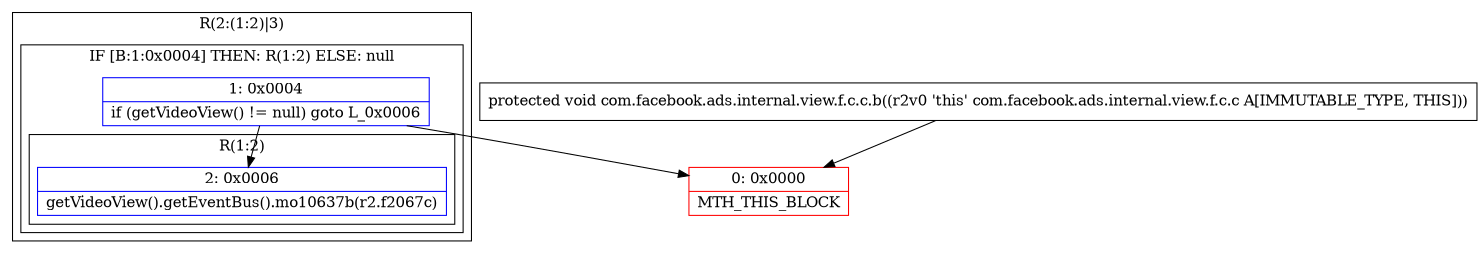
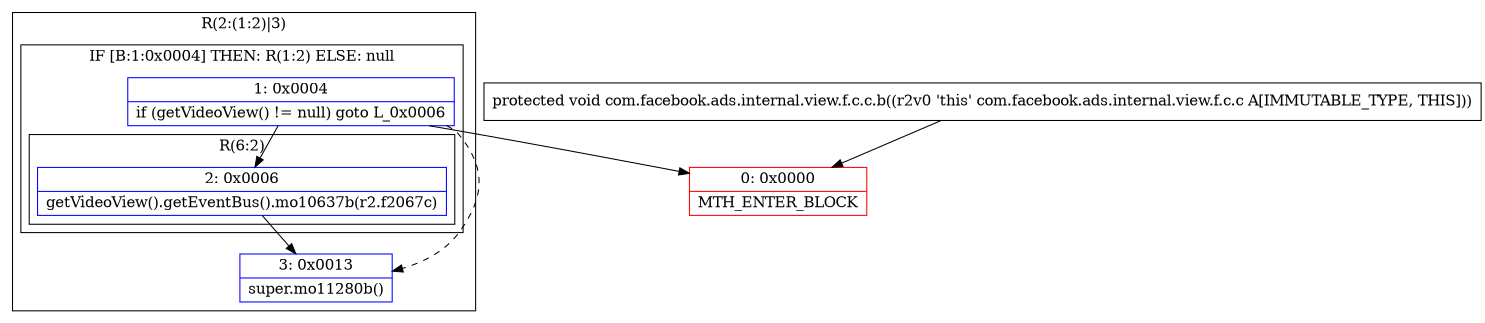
cluster "R(1:2)": label "R(1:2)" -> "R(6:2)"
node "0: 0x0000": text "MTH_THIS_BLOCK" -> "MTH_ENTER_BLOCK"
node "3: 0x0013": added
